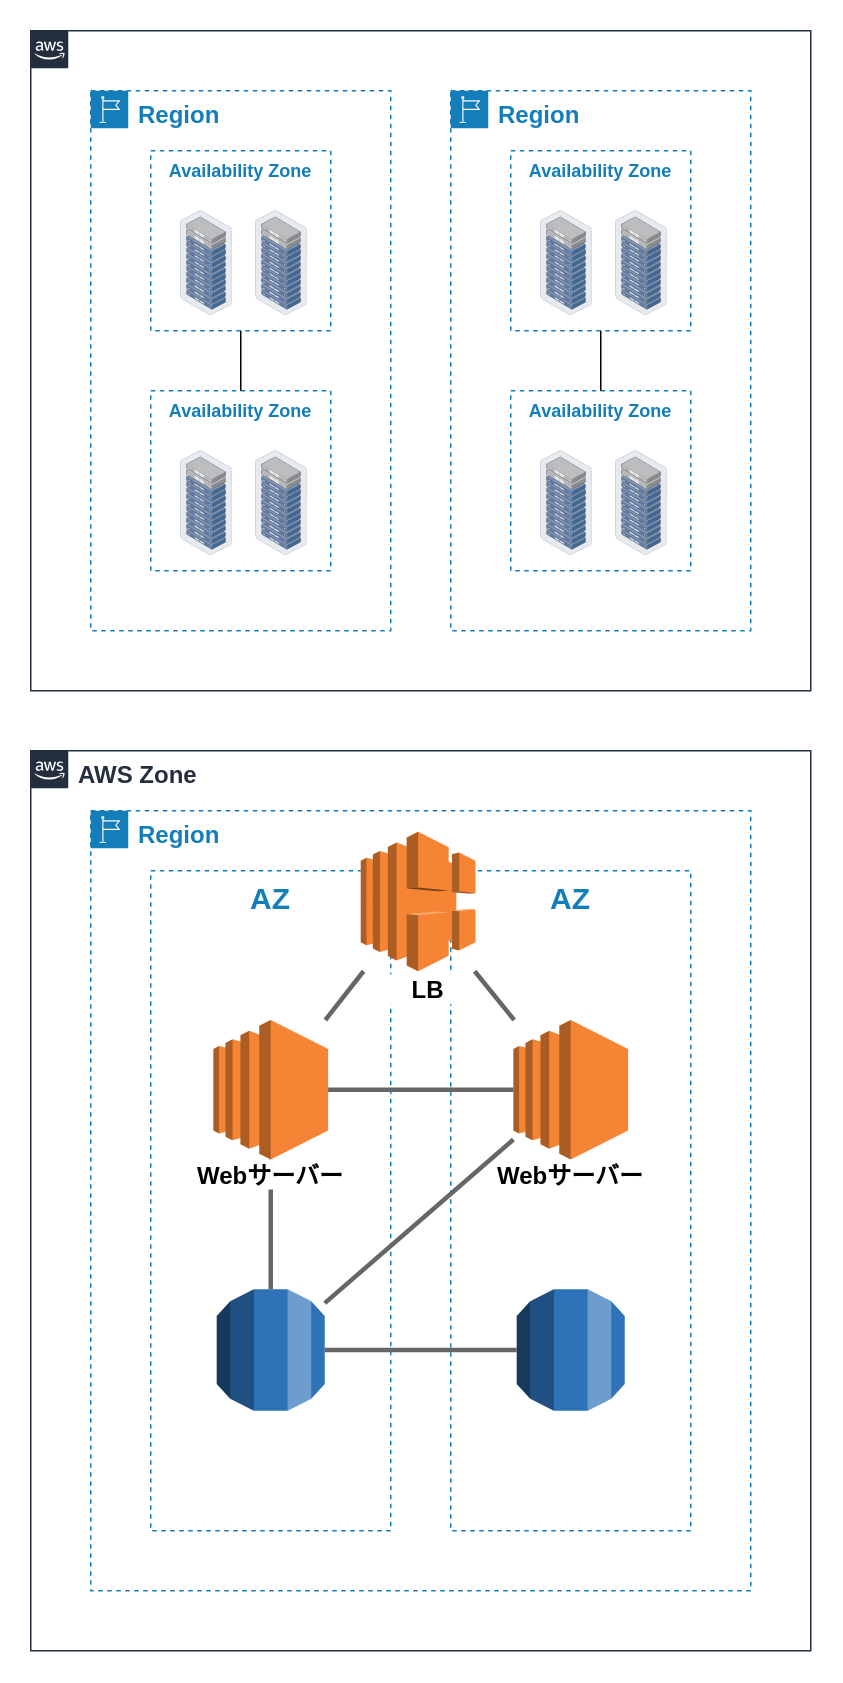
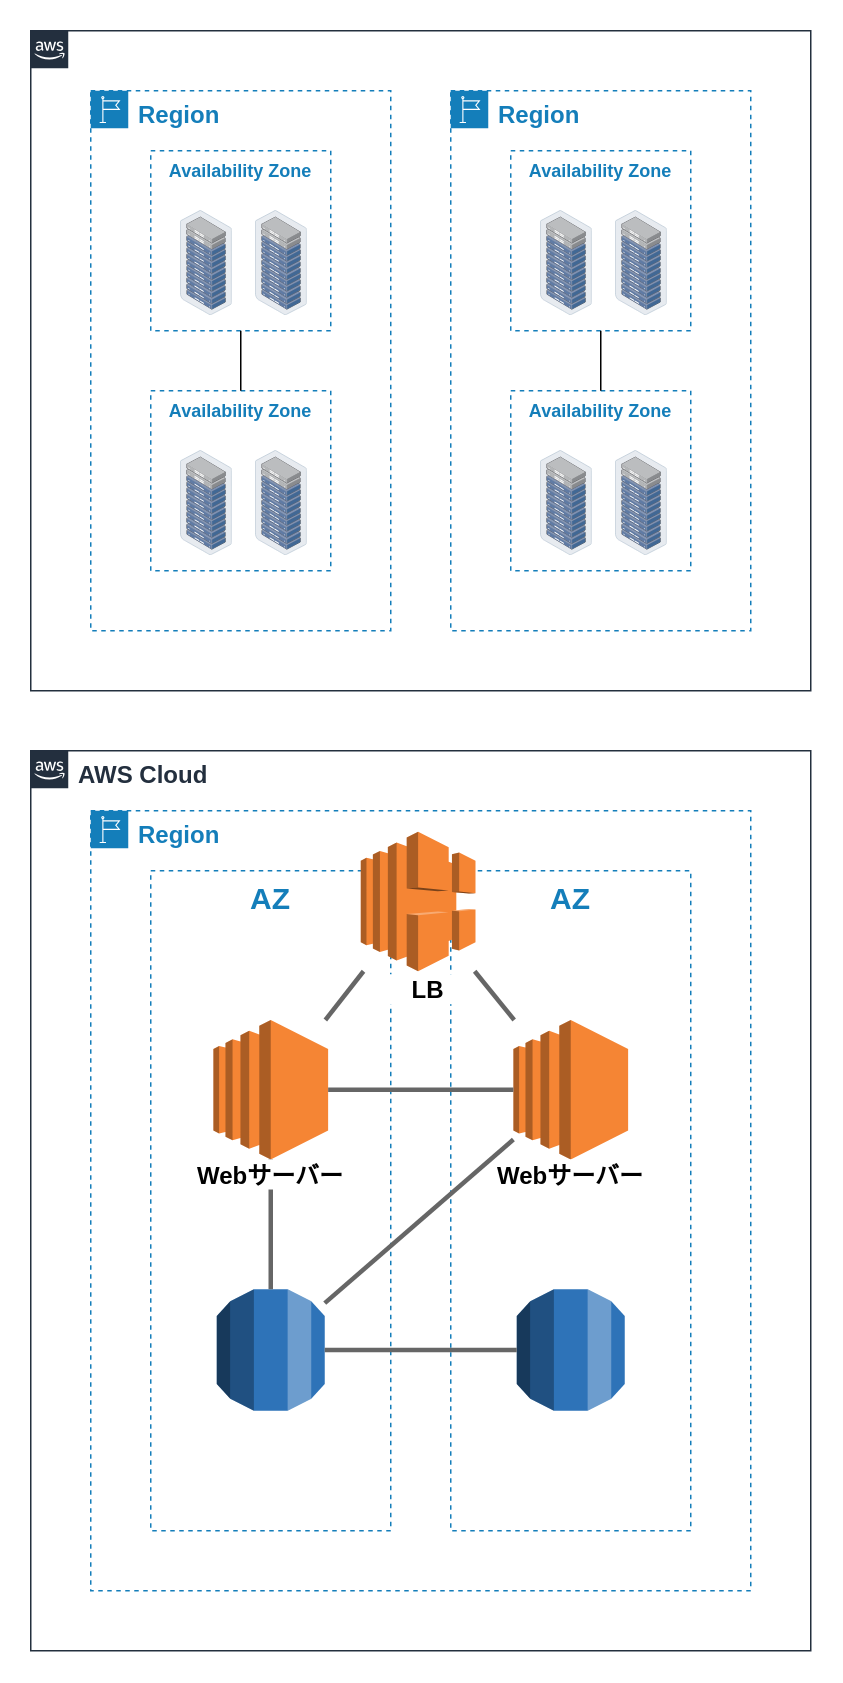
node "AWS Zone": label "AWS Zone" -> "AWS Cloud"
